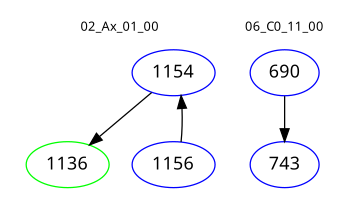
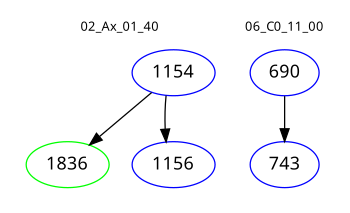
cluster "02_Ax_01_00": label "02_Ax_01_00" -> "02_Ax_01_40"
edge "1156" -> "1154": reversed
node "1136": label "1136" -> "1836"
